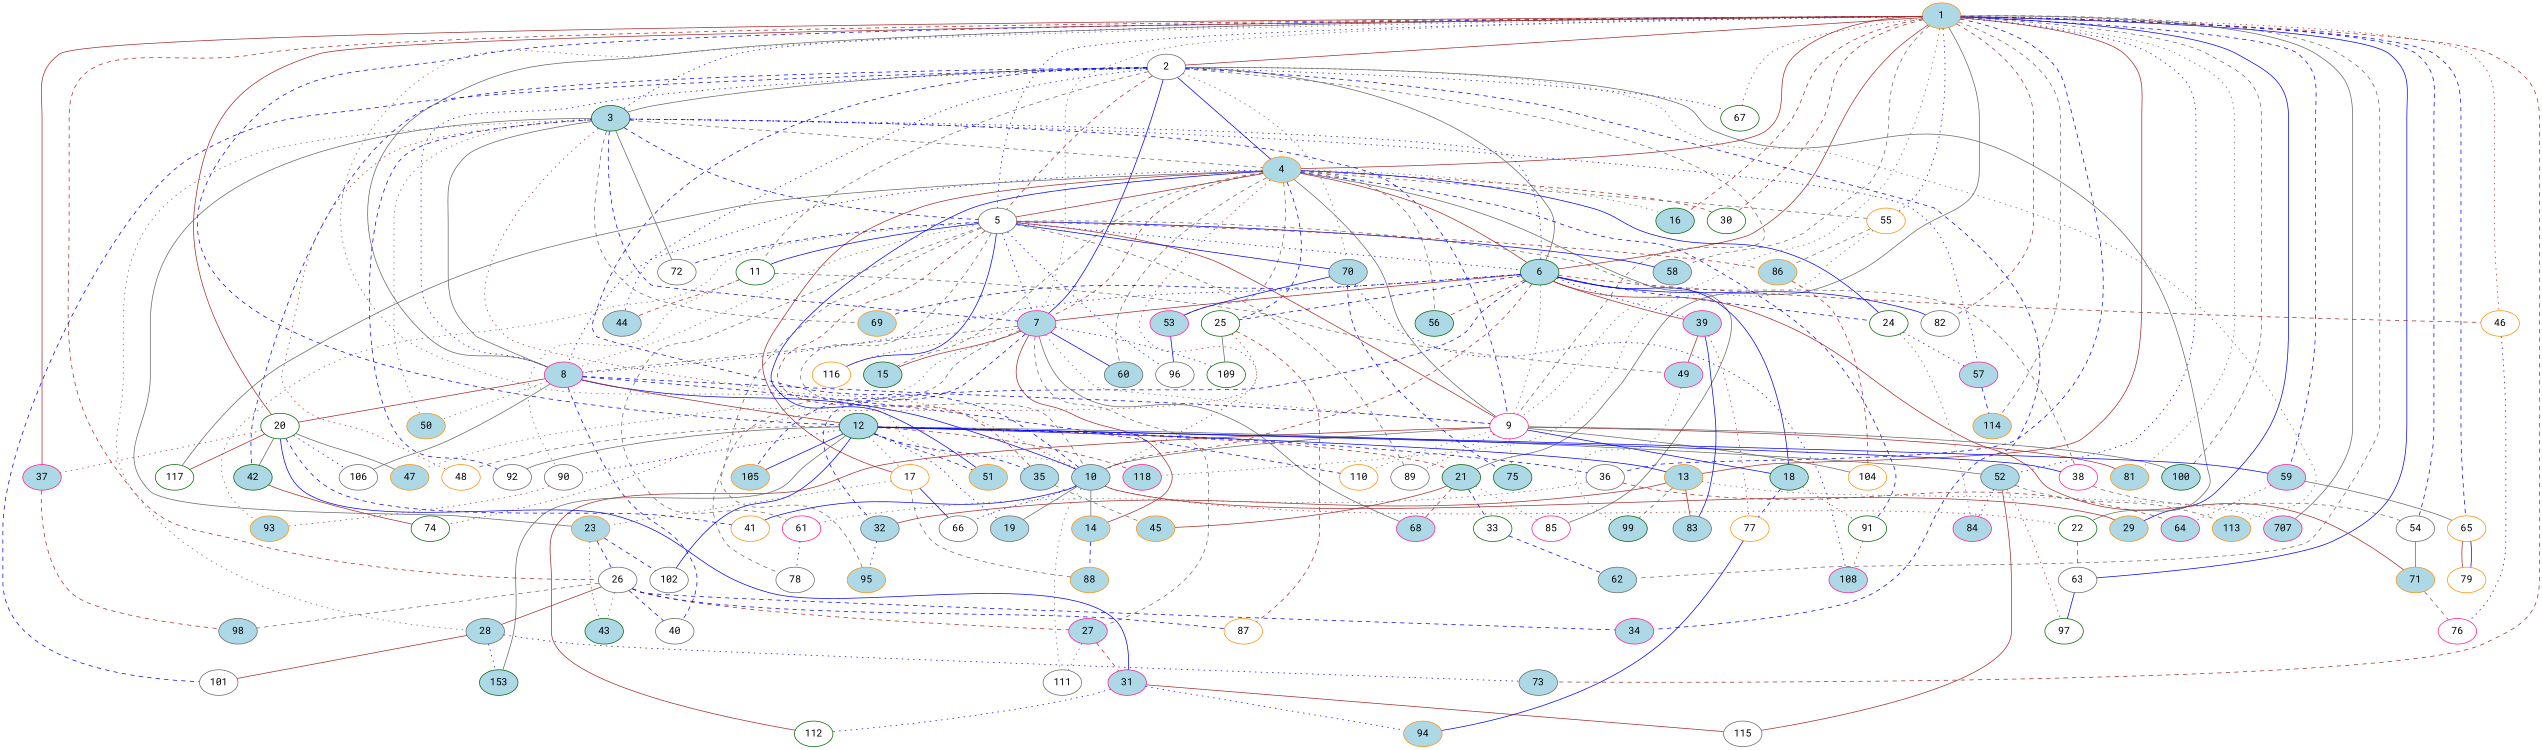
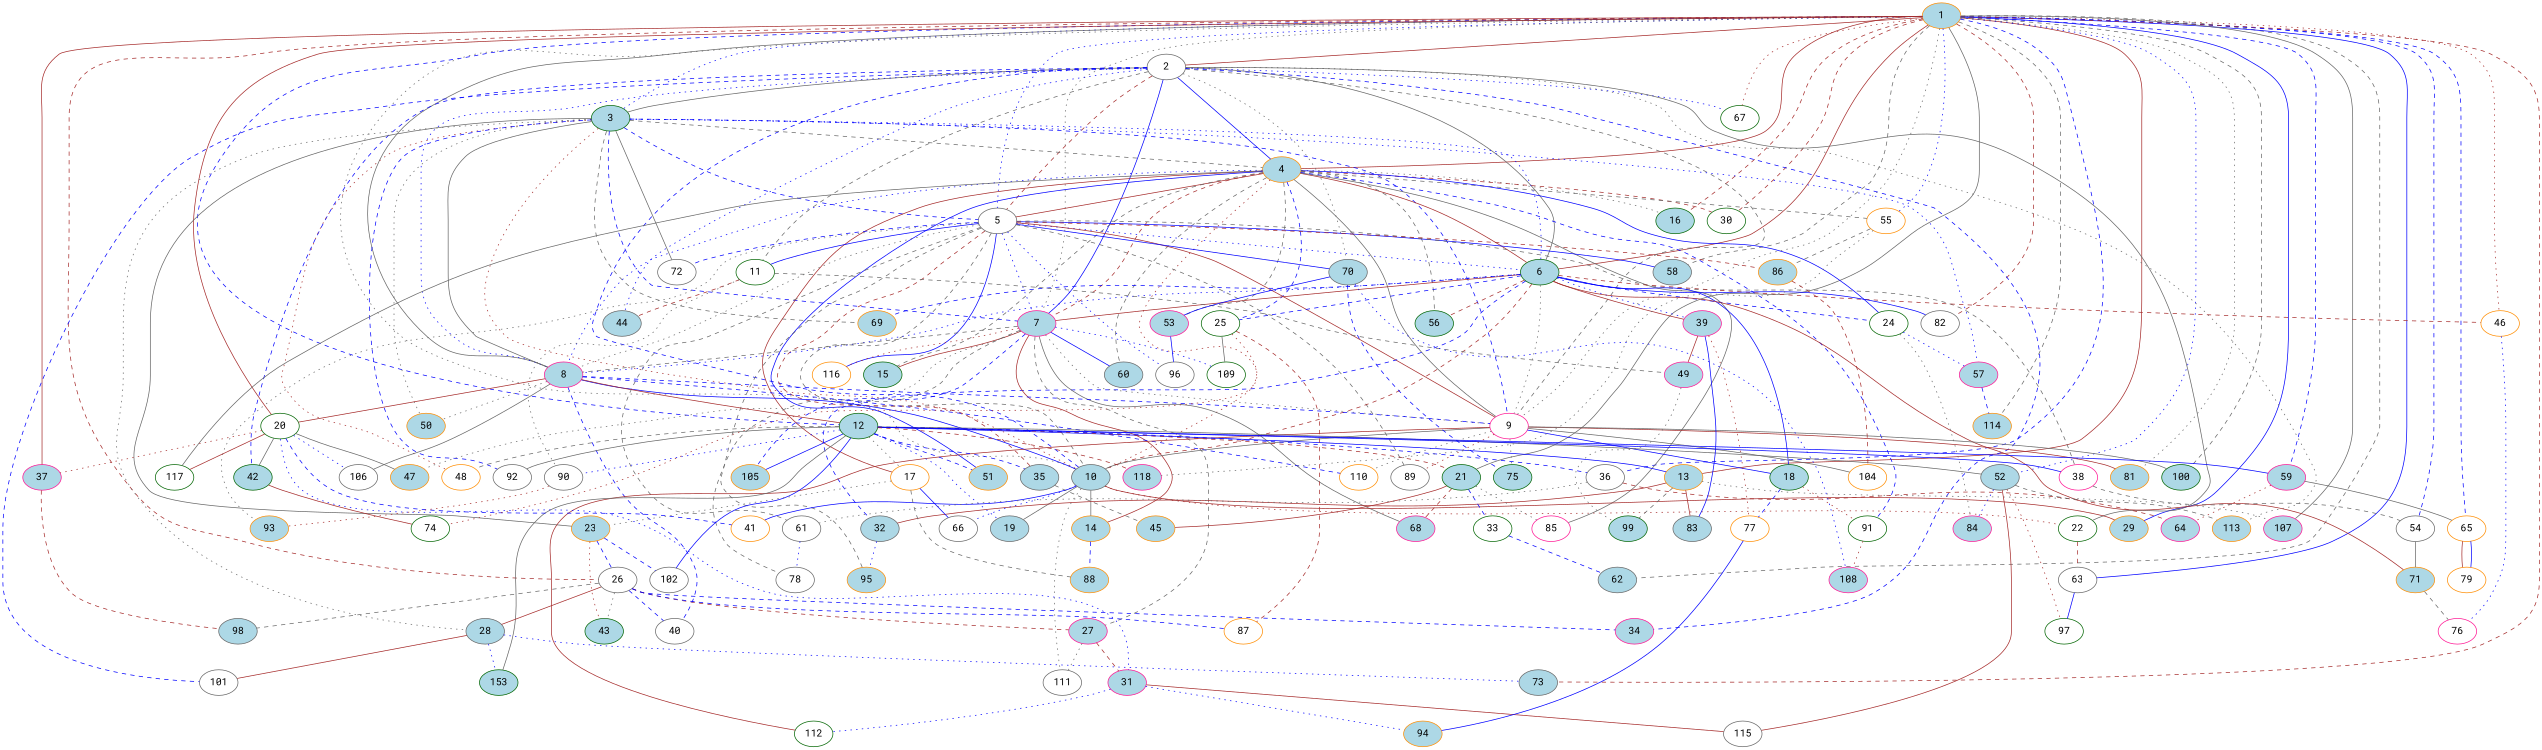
node "61": color deeppink -> gray40
node "707": label "707" -> "107"
edge "20" -- "31": style solid -> dotted
